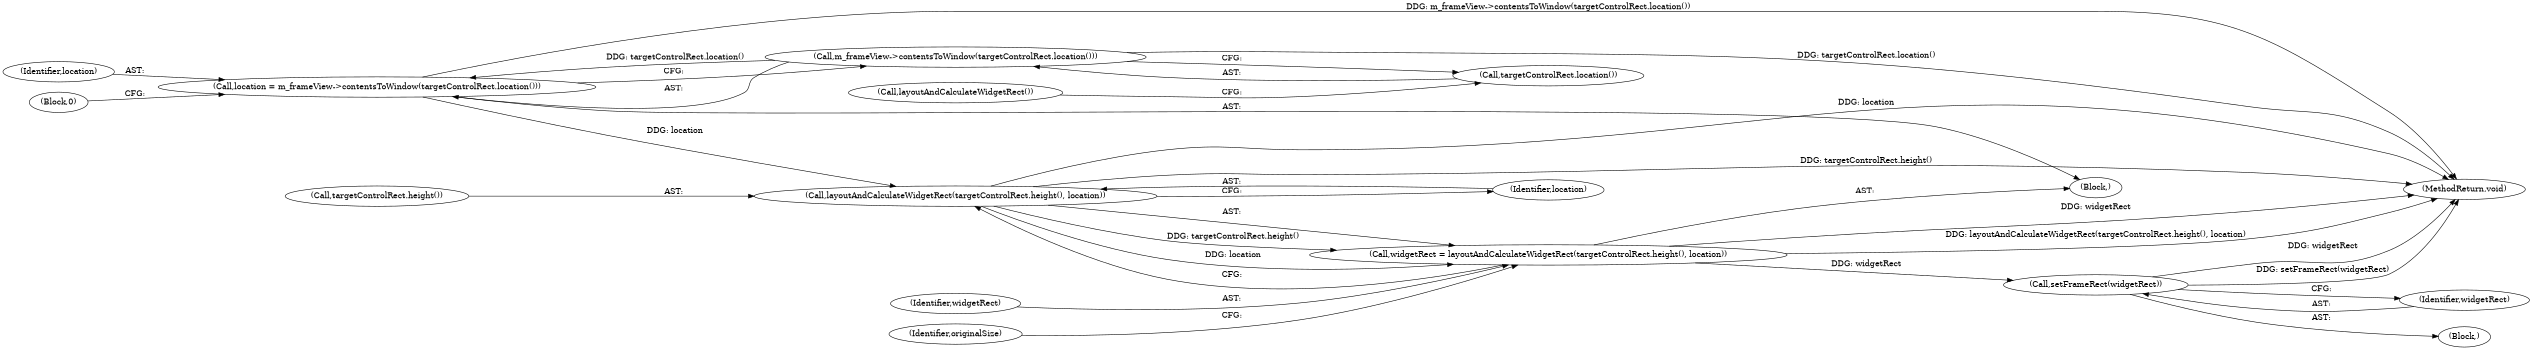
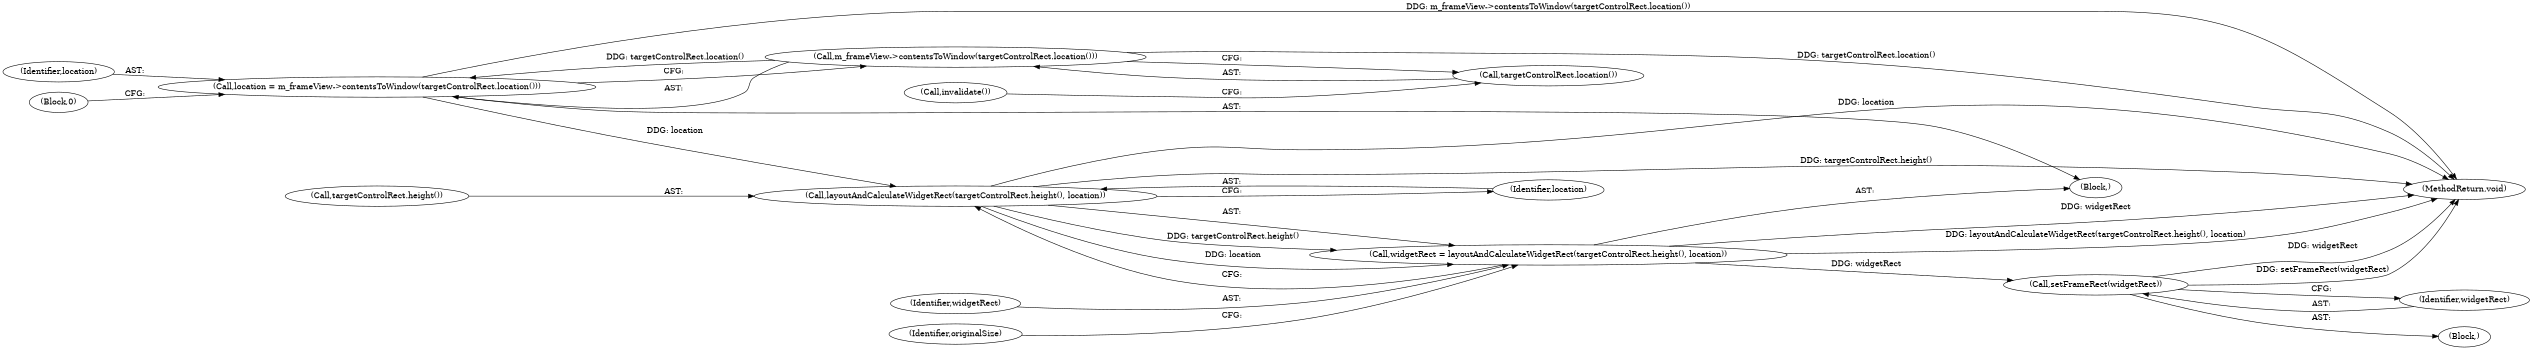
node "(Call,layoutAndCalculateWidgetRect())": label "(Call,layoutAndCalculateWidgetRect())" -> "(Call,invalidate())"
